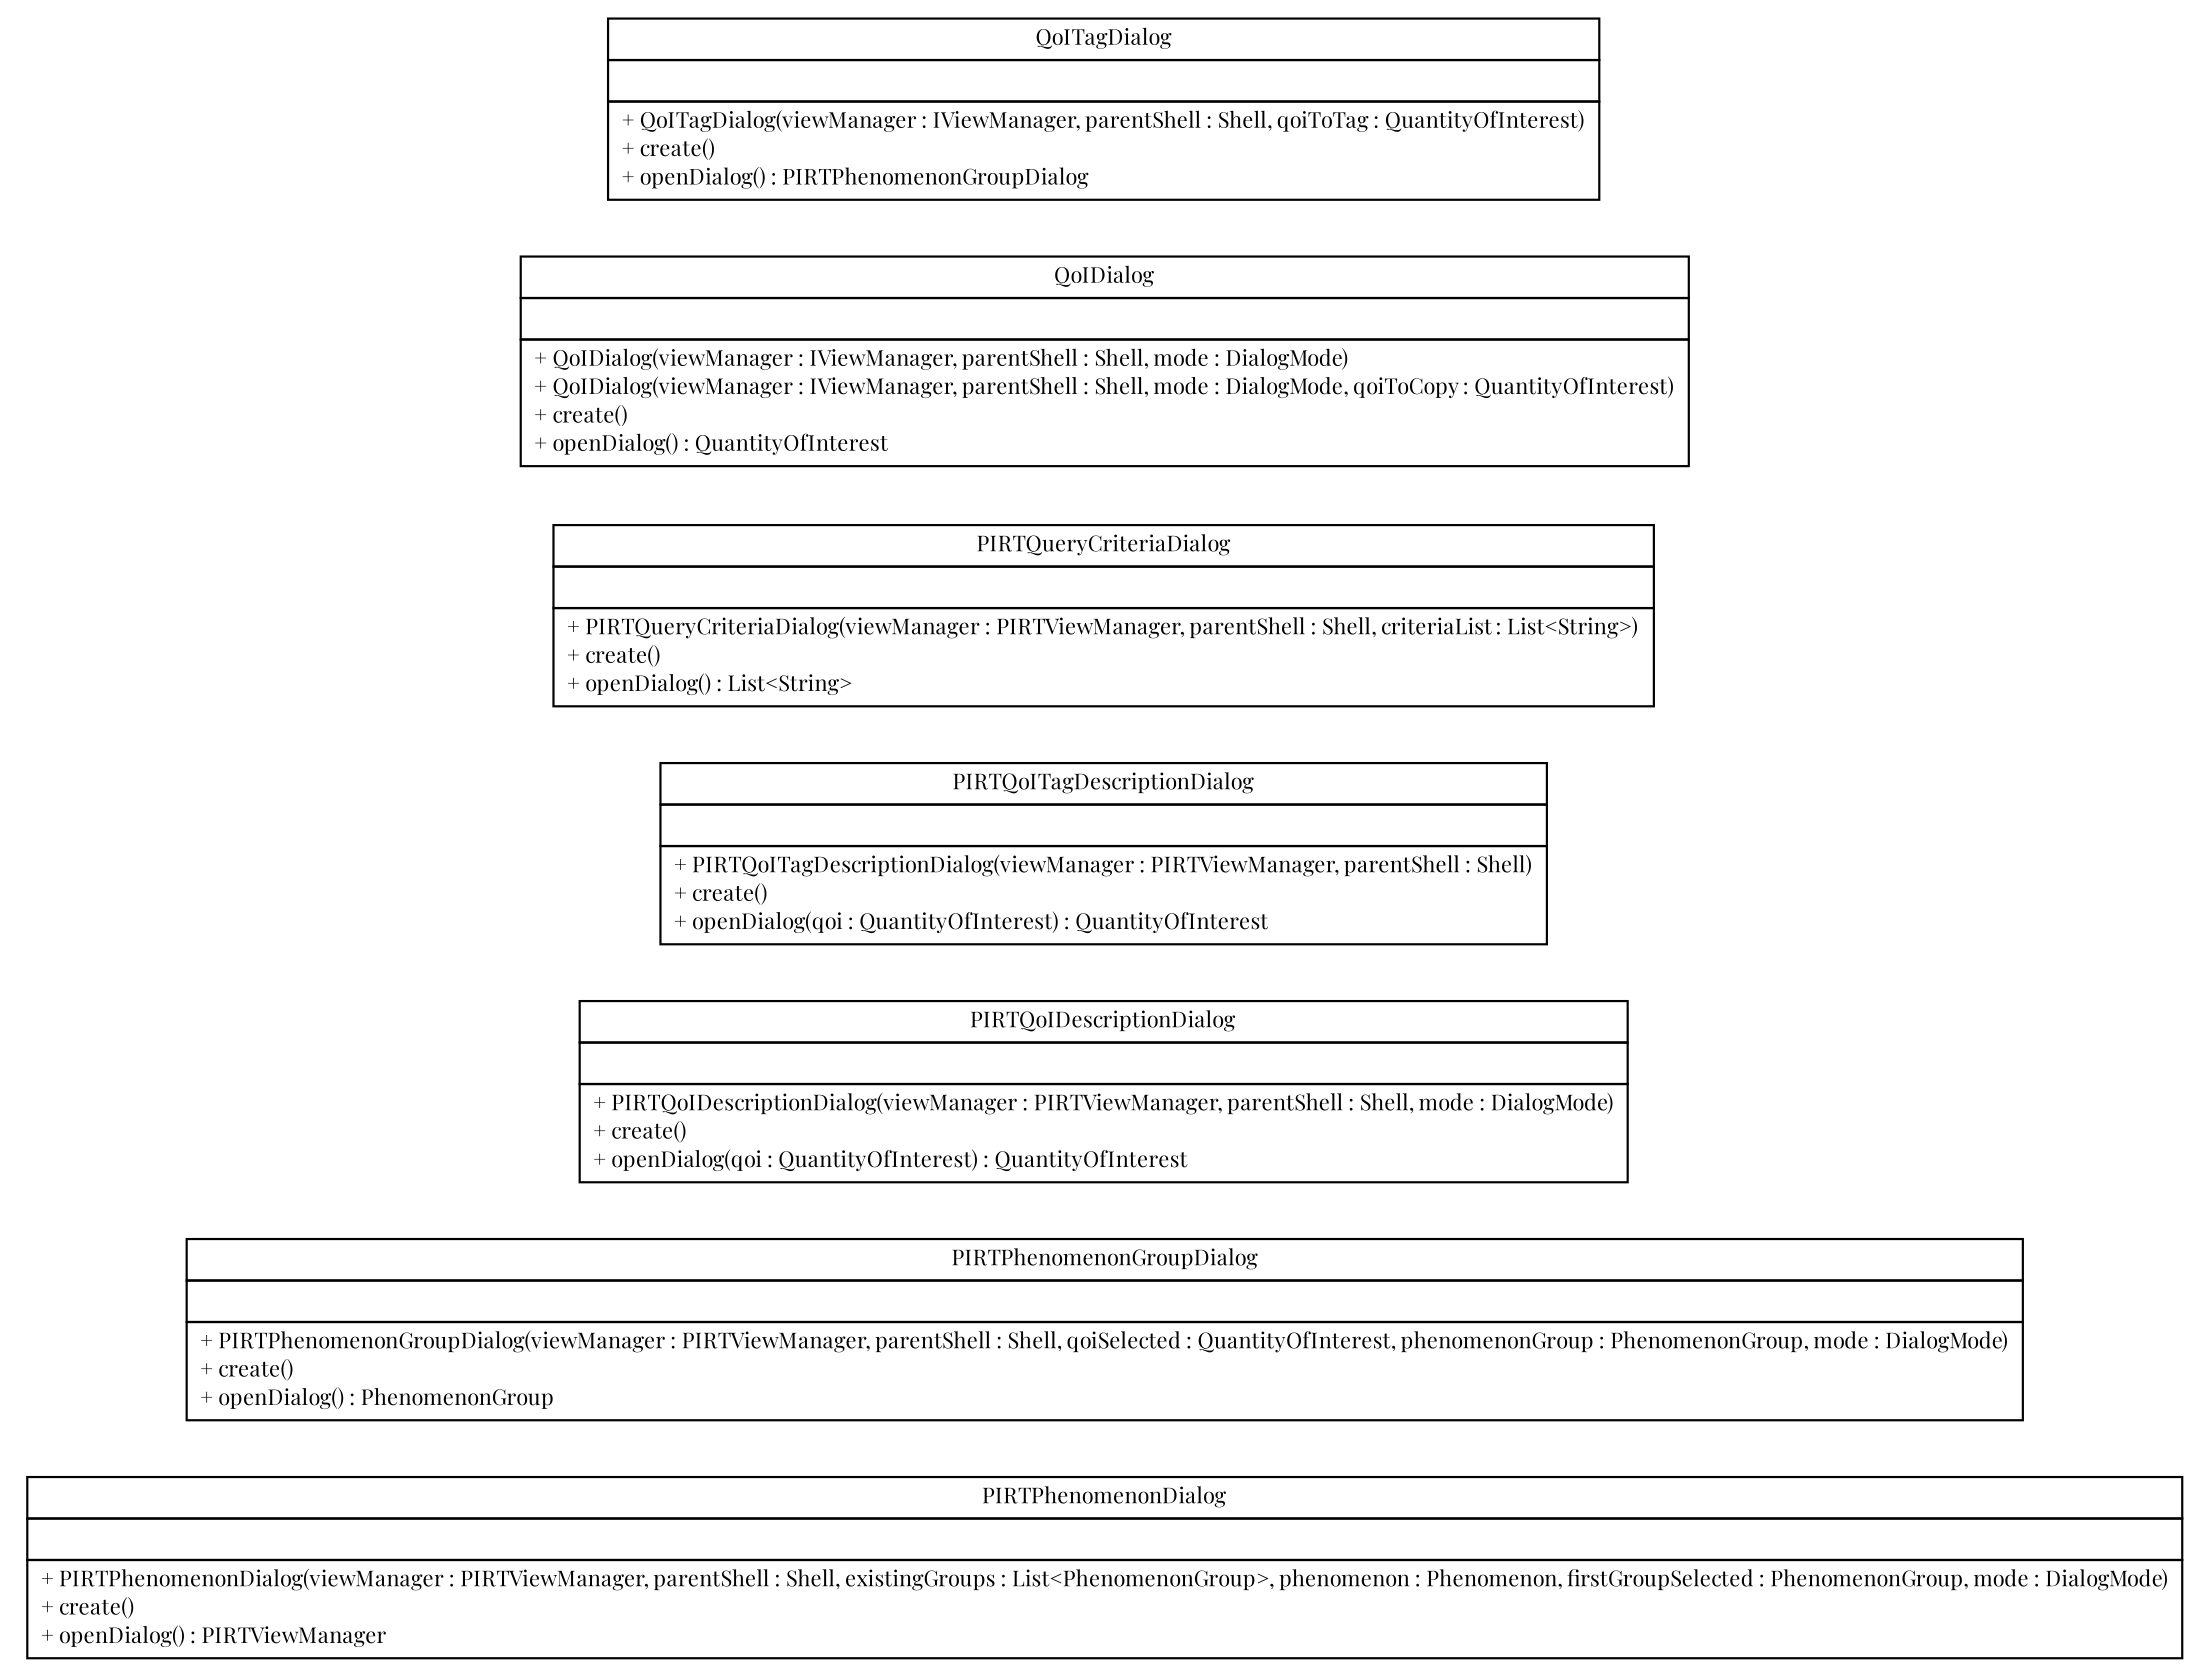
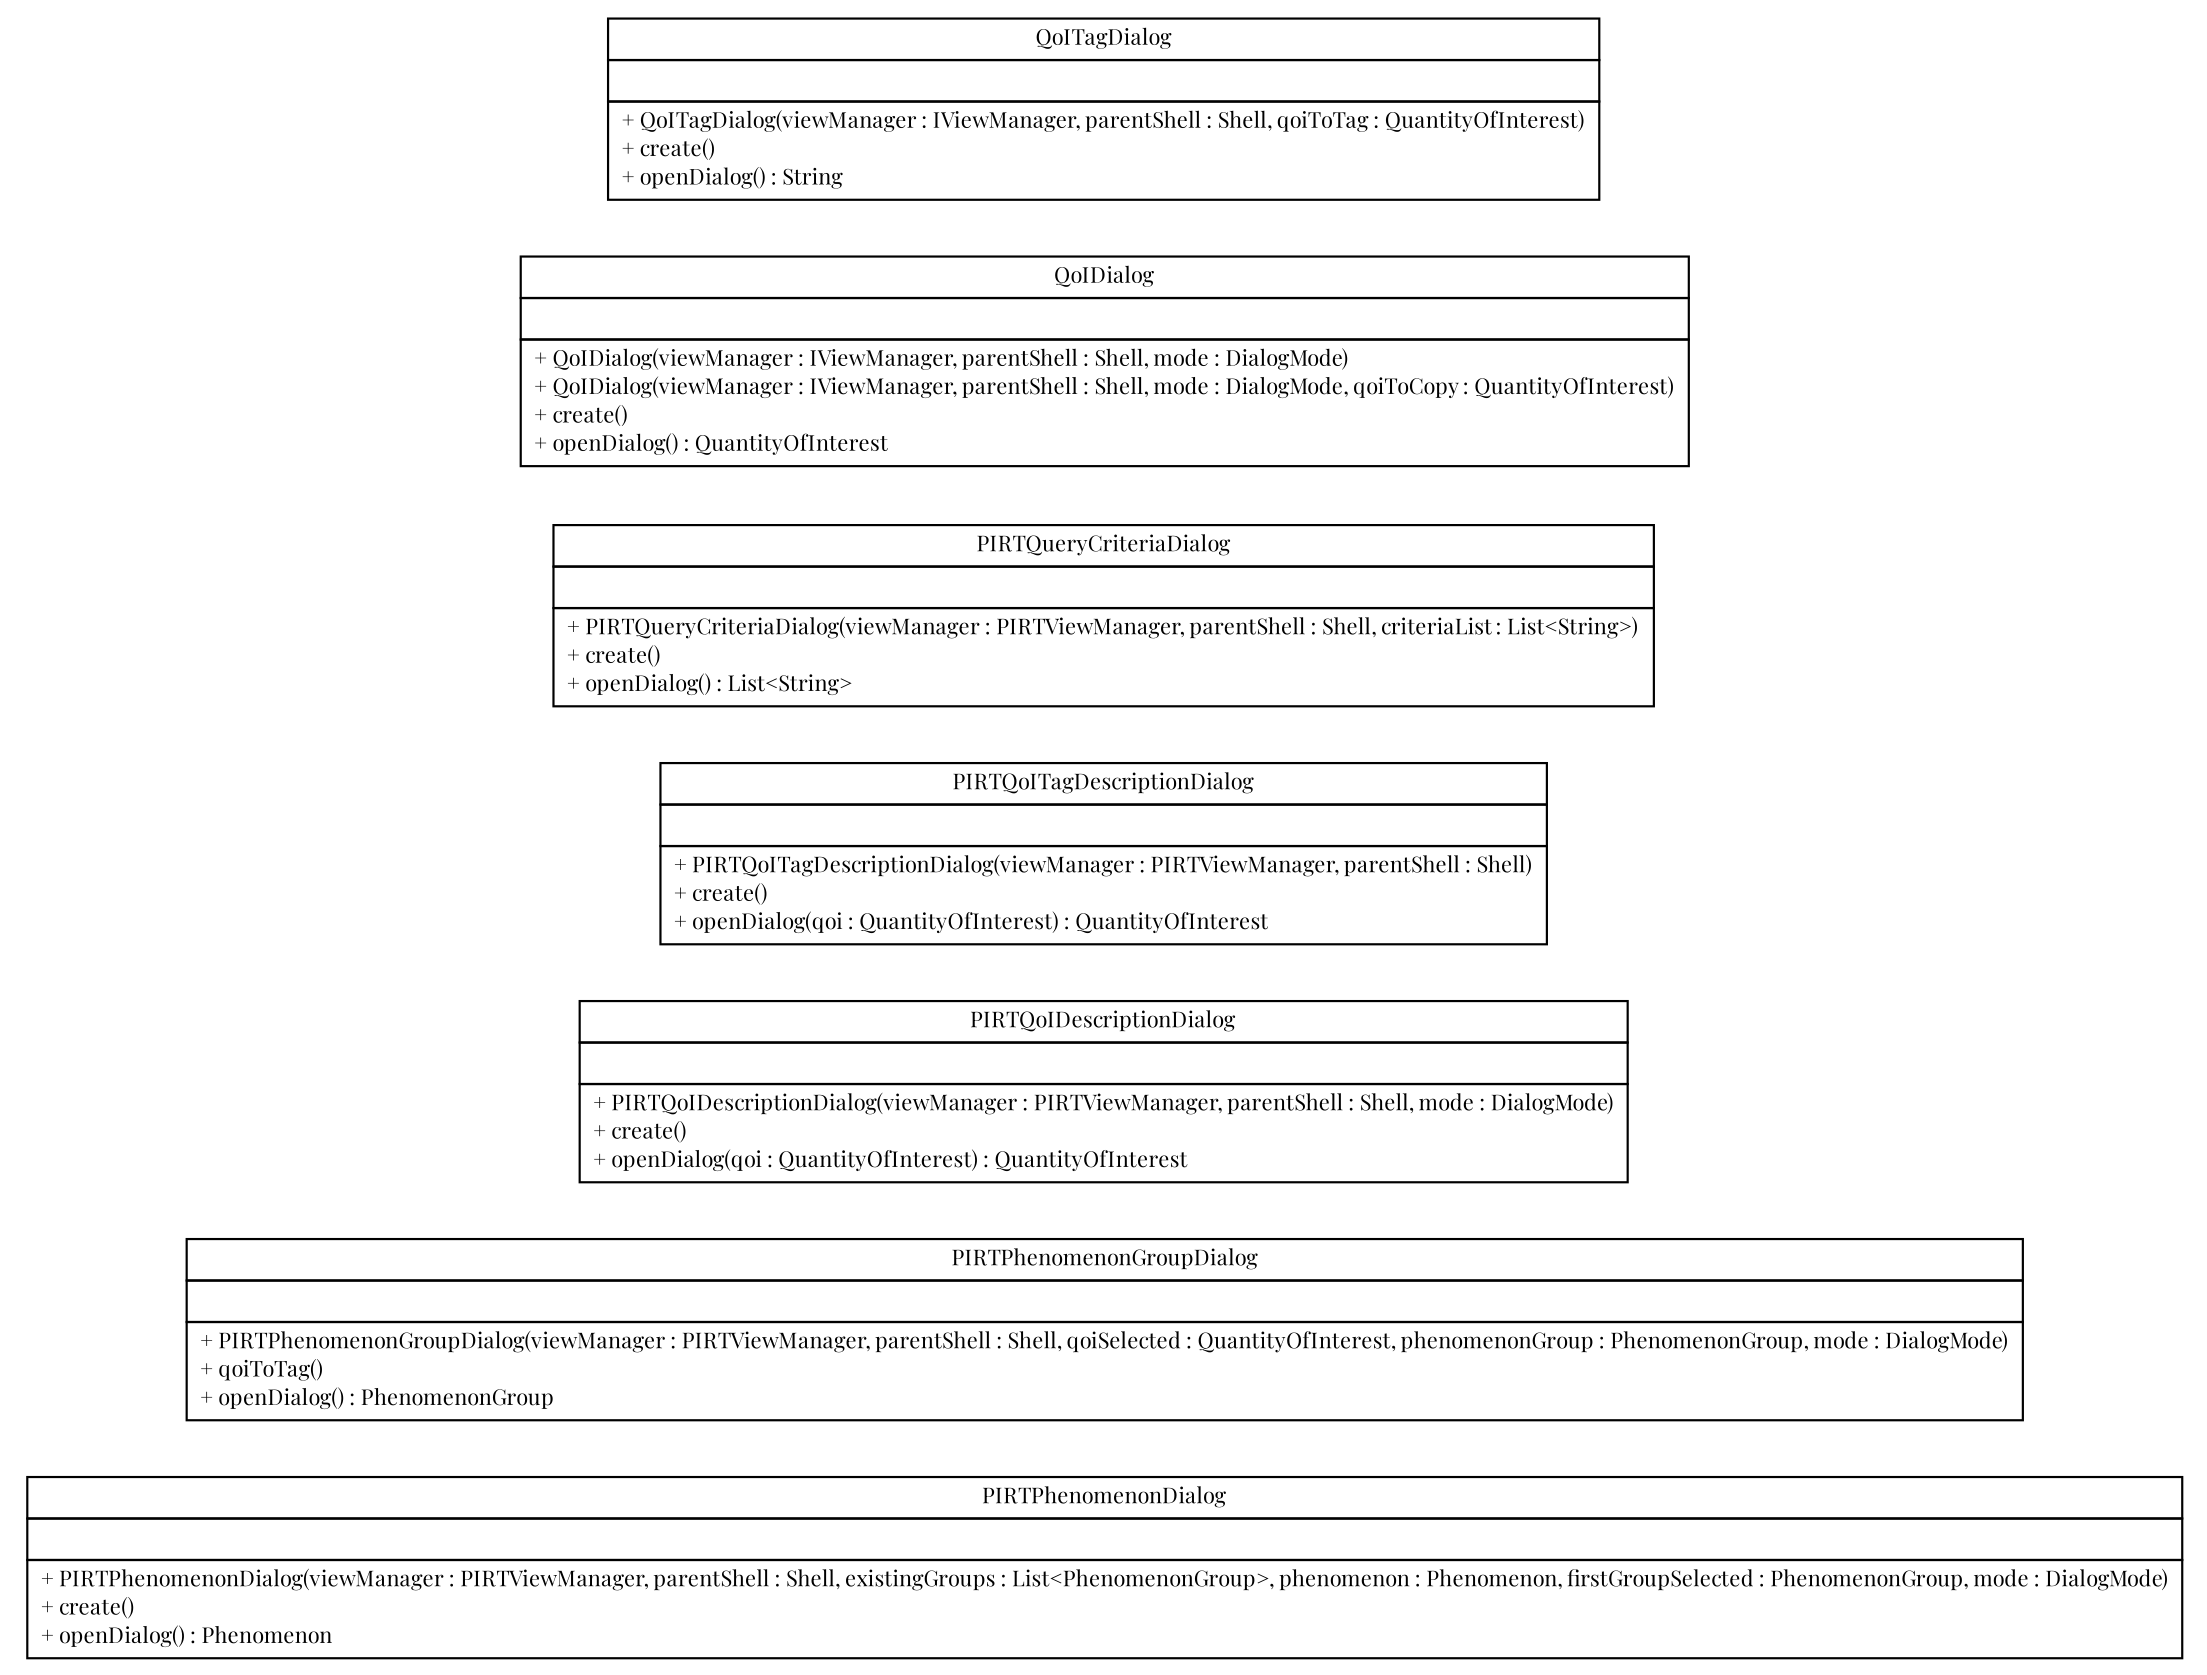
node "QoITagDialog": text "+ openDialog() : PIRTPhenomenonGroupDialog" -> "+ openDialog() : String"
node "PIRTPhenomenonGroupDialog": text "+ create()" -> "+ qoiToTag()"
node "PIRTPhenomenonDialog": text "+ openDialog() : PIRTViewManager" -> "+ openDialog() : Phenomenon"
